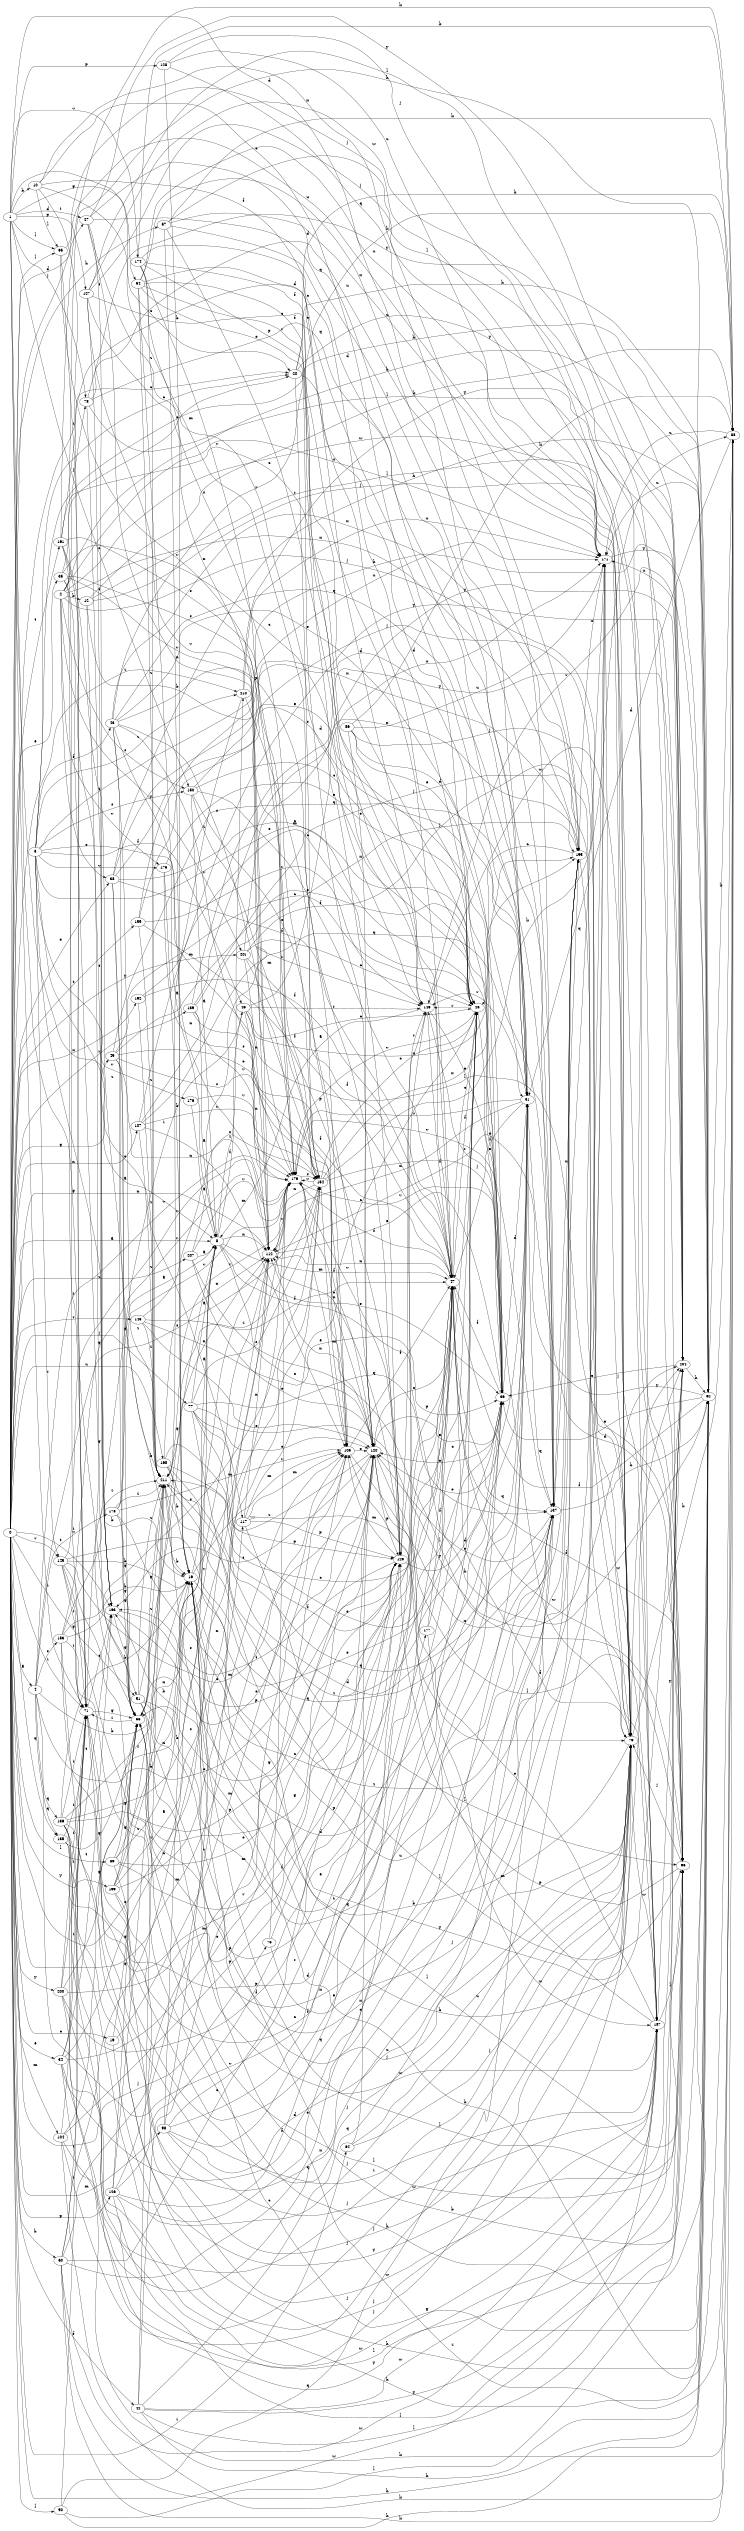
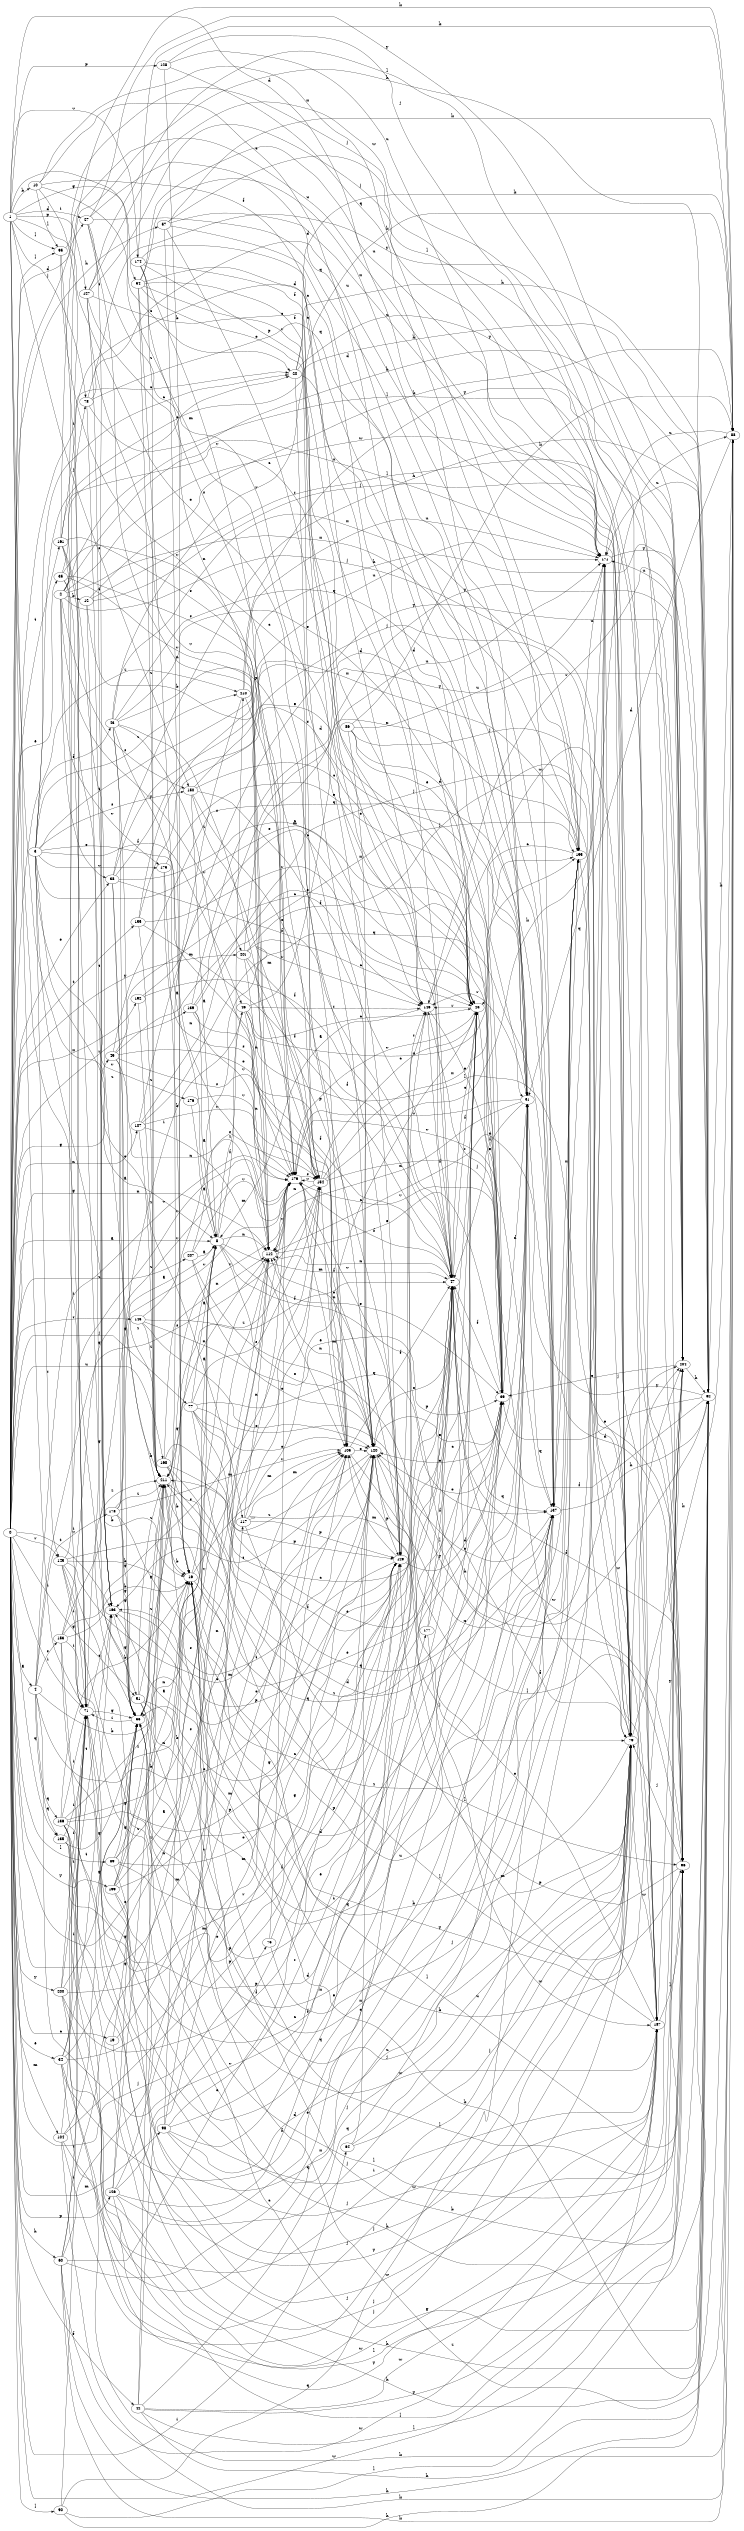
edge "1" -> "120": added, label "o"
edge "89" -> "8": label "b" -> "a"
